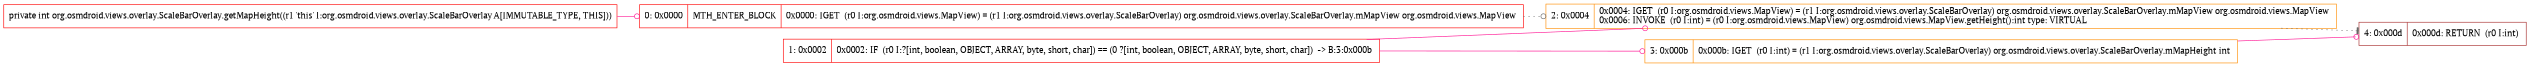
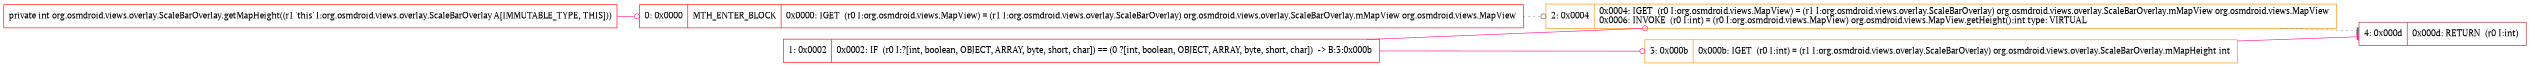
edge "3: 0x000b" -> "4: 0x000d": arrowhead odot -> tee
